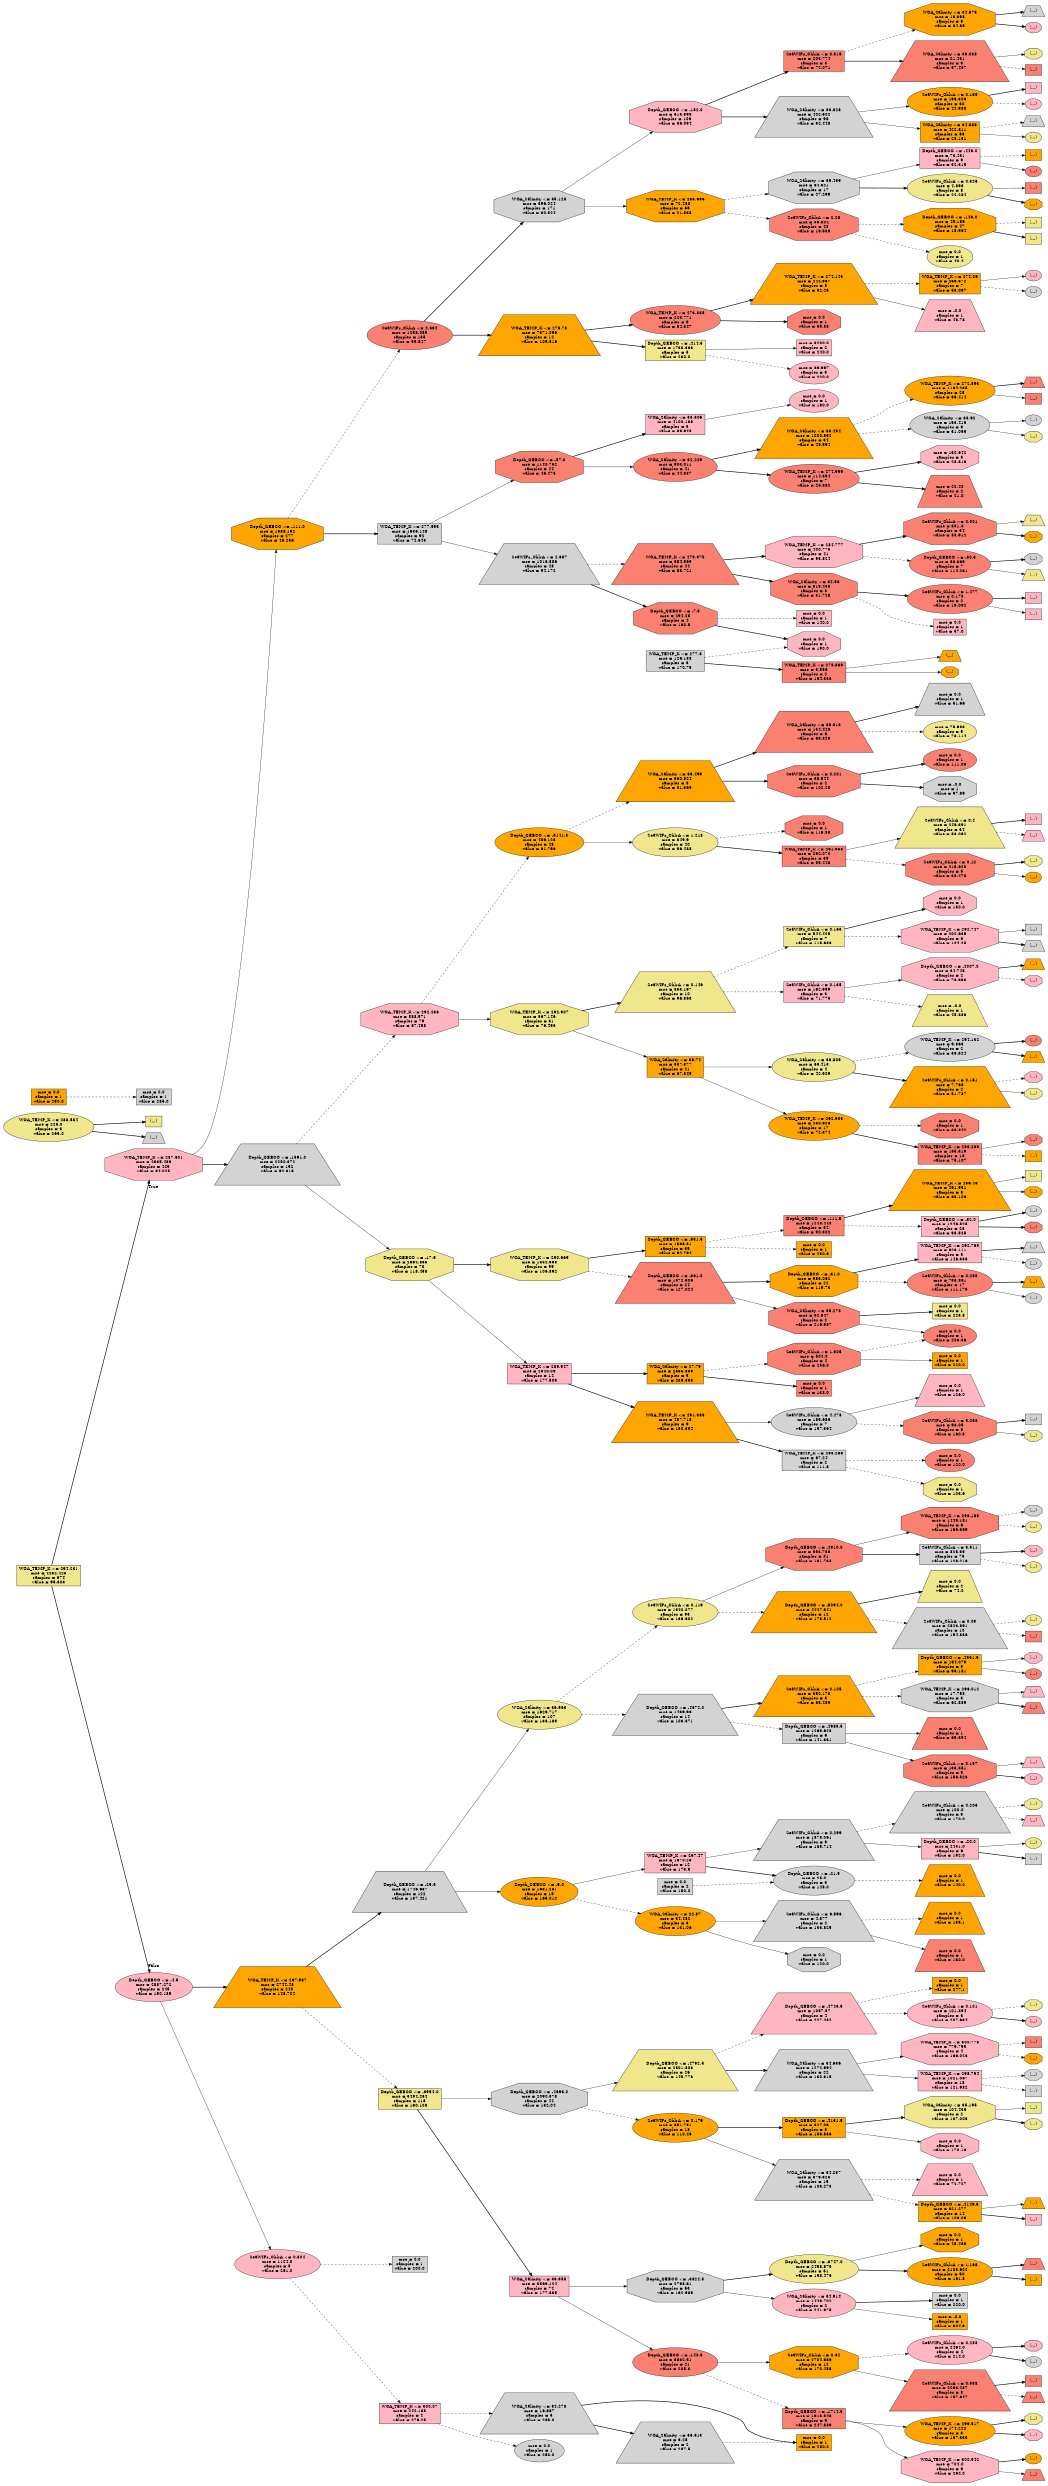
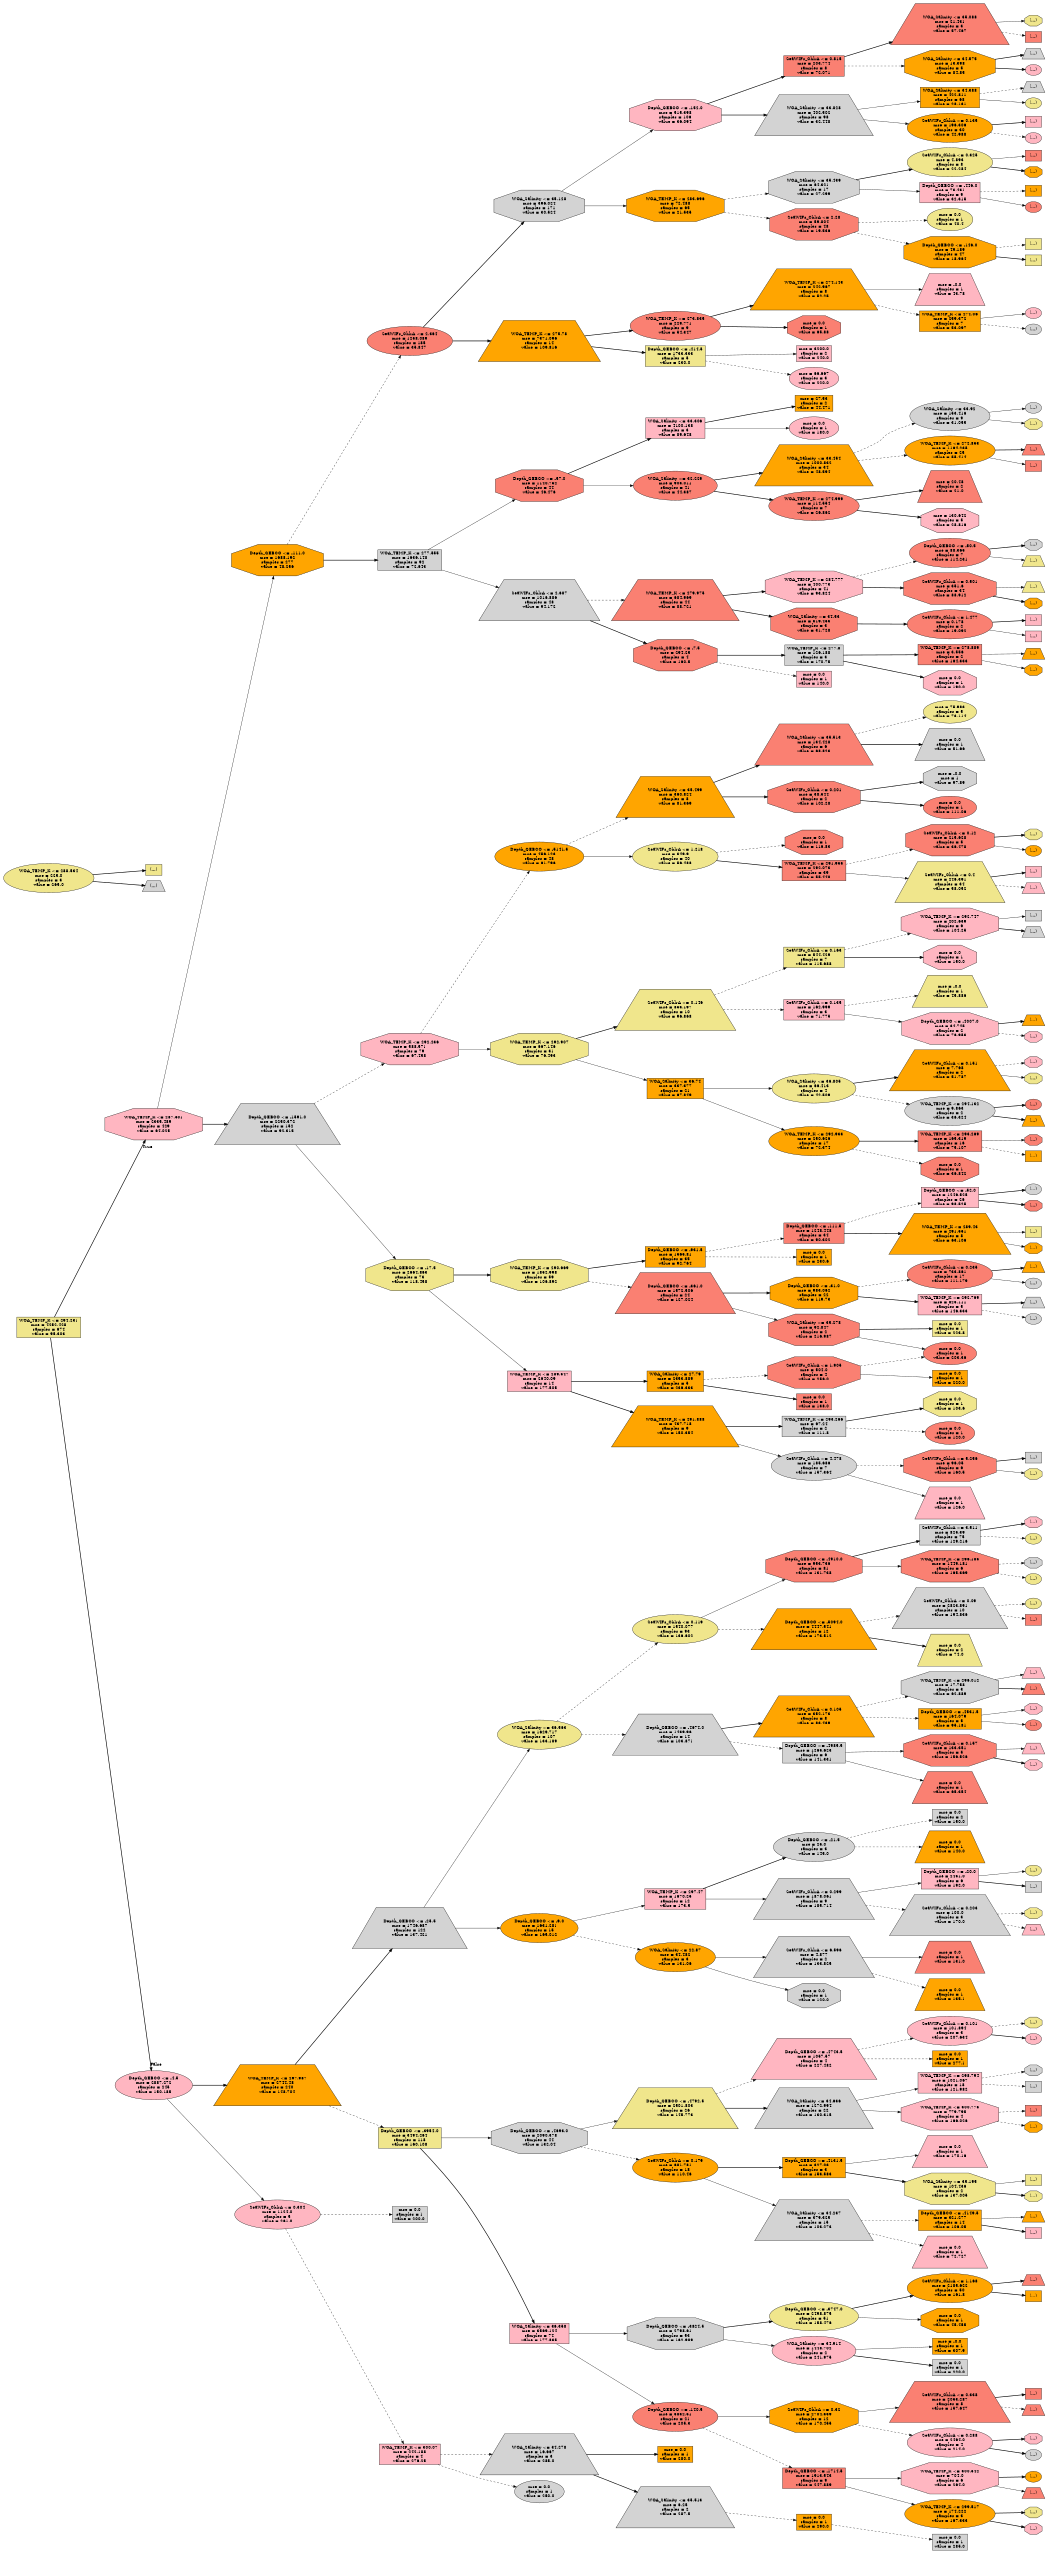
node "mse = 27.53 samples = 2 value = 44.471": added
node "mse = 0.0 samples = 1 value = 57.0": removed
edge "Depth_GEBCO <= -7.5 mse = 294.25 samples = 4 value = 160.5" -> "mse = 0.0 samples = 1 value = 190.0": now "Depth_GEBCO <= -7.5 mse = 294.25 samples = 4 value = 160.5" -> "WOA_TEMP_K <= 277.8 mse = 126.188 samples = 3 value = 170.75"
edge "WOA_TEMP_K <= 277.8 mse = 126.188 samples = 3 value = 170.75" -> "mse = 0.0 samples = 1 value = 190.0": style dashed -> bold
edge "WOA_TEMP_K <= 293.266 mse = 67.24 samples = 2 value = 111.8" -> "mse = 0.0 samples = 1 value = 103.6": style dashed -> bold
edge "mse = 0.0 samples = 2 value = 150.0" -> "Depth_GEBCO <= -21.5 mse = 25.0 samples = 3 value = 145.0": reversed
node "mse = 0.0 samples = 1 value = 130.0": label "mse = 0.0 samples = 1 value = 130.0" -> "mse = 0.0 samples = 1 value = 131.0"
node "mse = 0.0 samples = 1 value = 170.16": shape octagon -> trapezium
node "mse = -0.0 samples = 1 value = 304.9": label "mse = -0.0 samples = 1 value = 304.9" -> "mse = -0.0 samples = 1 value = 307.9"
edge "WOA_Salinity <= 35.513 mse = 6.25 samples = 2 value = 287.5" -> "mse = 0.0 samples = 1 value = 280.0": now "WOA_Salinity <= 35.513 mse = 6.25 samples = 2 value = 287.5" -> "mse = 0.0 samples = 1 value = 290.0"
